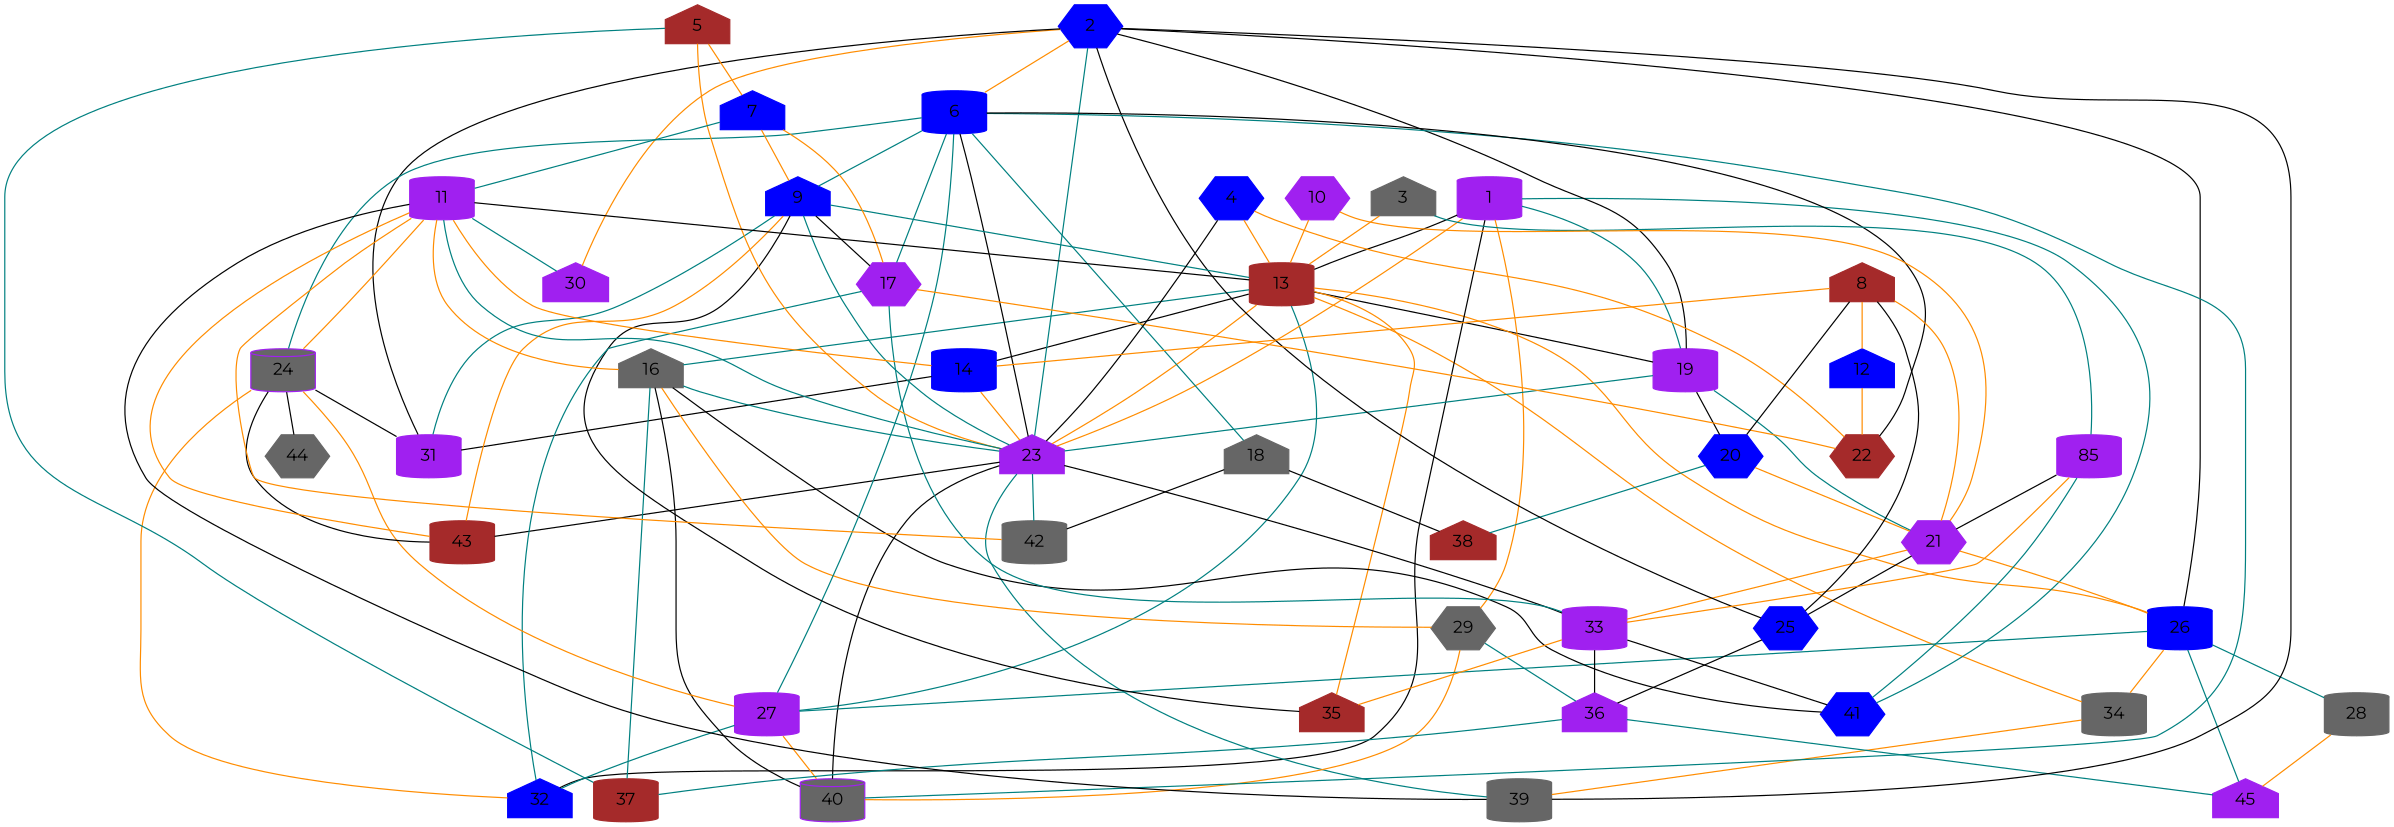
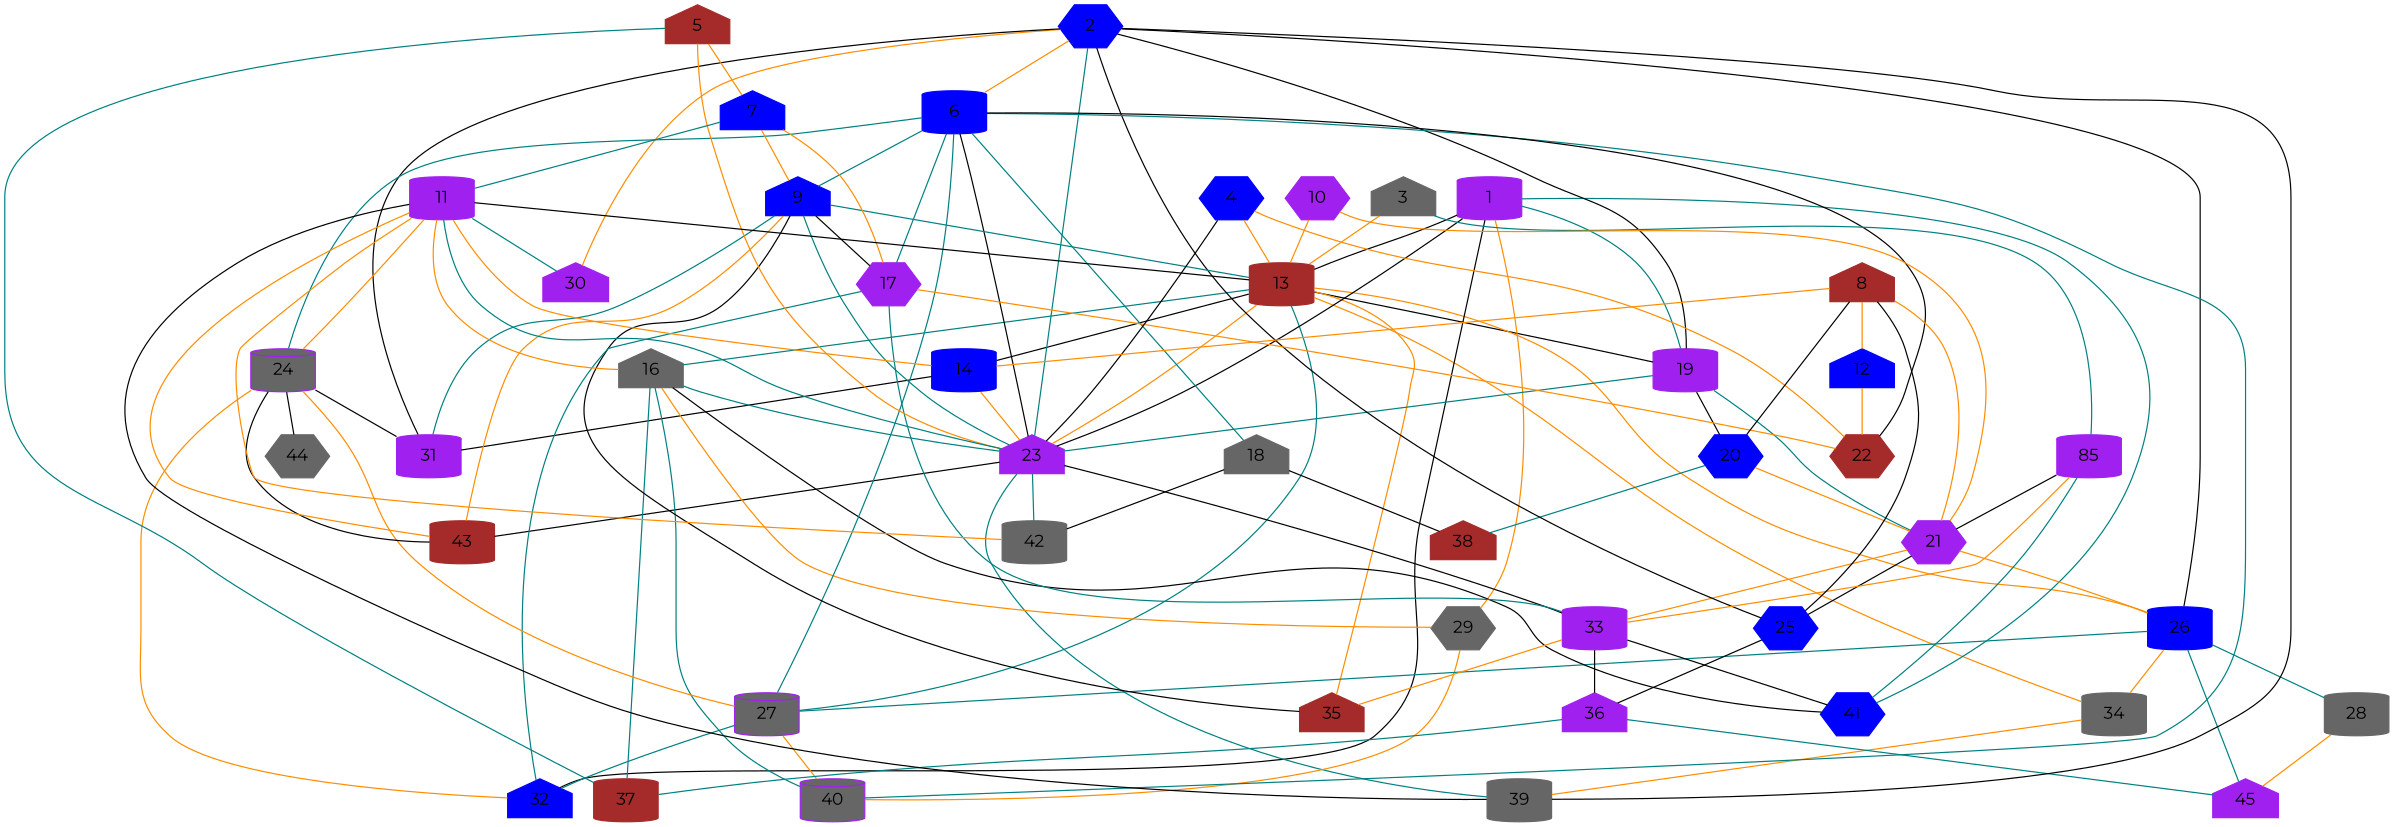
edge "1" -- "23": color darkorange -> black
edge "23" -- "40": removed
edge "16" -- "40": color black -> teal
edge "29" -- "36": removed
node "27": fillcolor purple -> gray40
